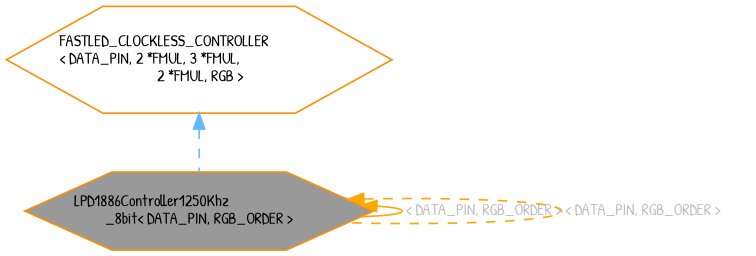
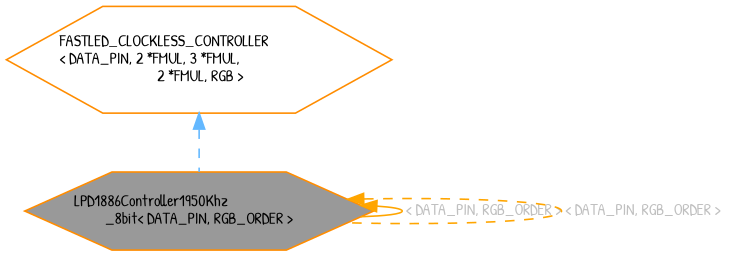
node "LPD1886Controller1250Khz _8bit< DATA_PIN, RGB_ORDER >": label "LPD1886Controller1250Khz _8bit< DATA_PIN, RGB_ORDER >" -> "LPD1886Controller1950Khz _8bit< DATA_PIN, RGB_ORDER >"
